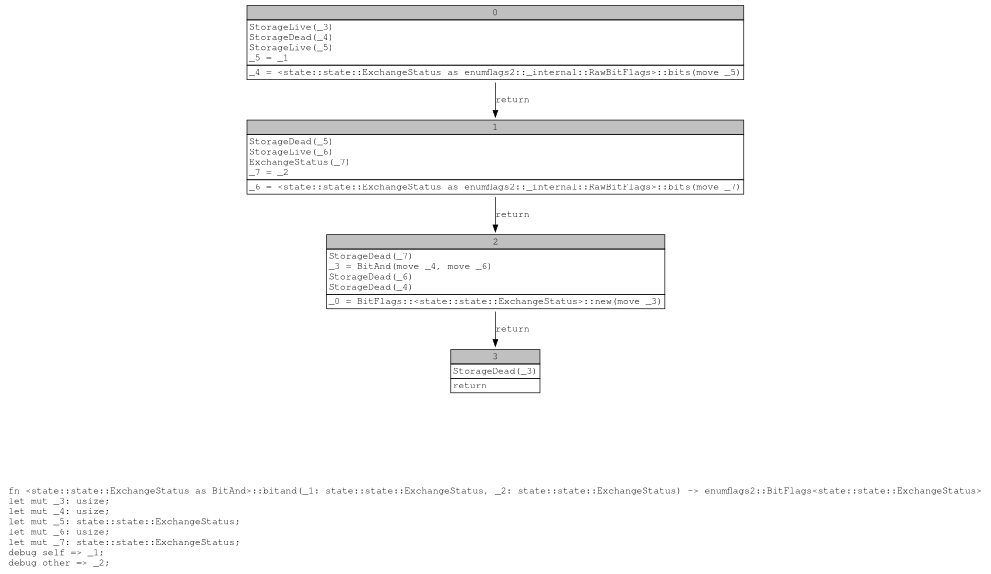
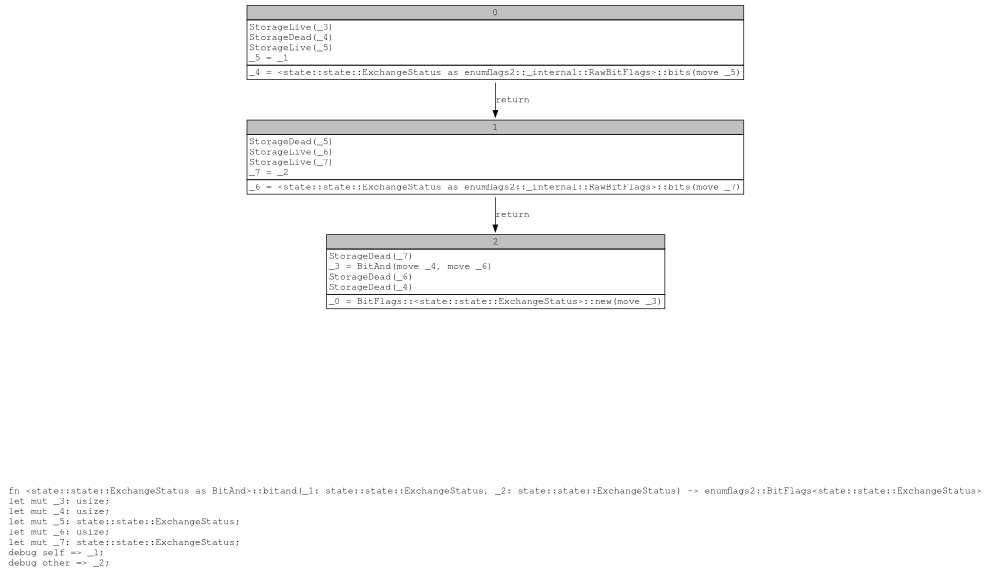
node "1": text "ExchangeStatus(_7)" -> "StorageLive(_7)"
node "3": removed
